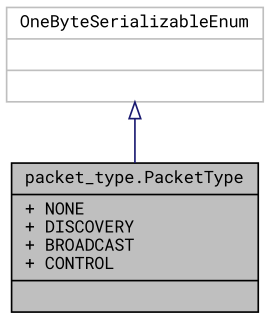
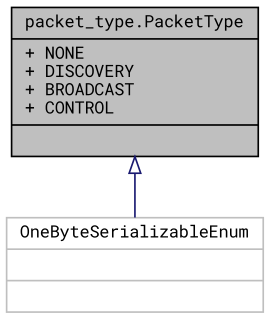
edge "packet_type.PacketType" -> "OneByteSerializableEnum": reversed
